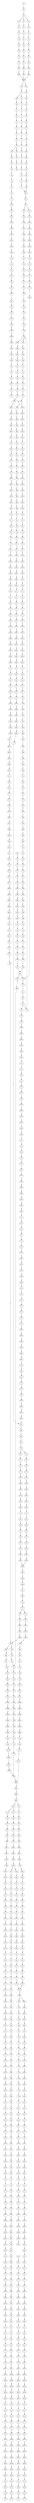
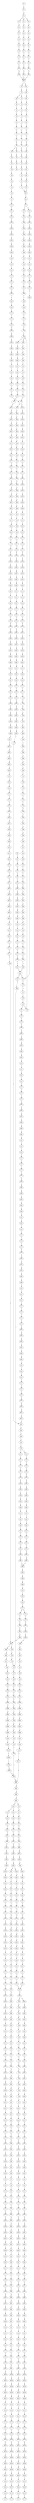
node "S852": added
